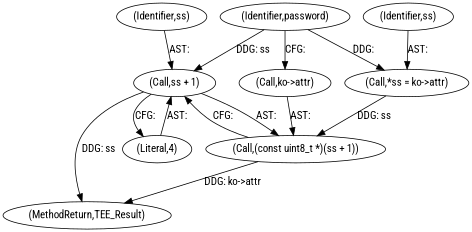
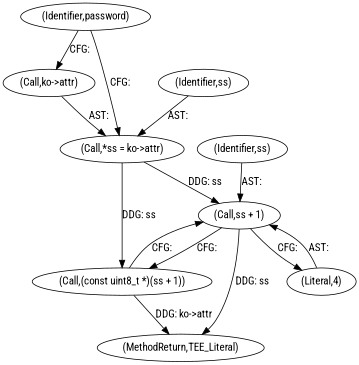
edge "(Identifier,password)" -> "(Call,ss + 1)": now "(Call,*ss = ko->attr)" -> "(Call,ss + 1)"
edge "(Identifier,password)" -> "(Call,*ss = ko->attr)": label "DDG: " -> "CFG: "
edge "(Call,ko->attr)" -> "(Call,(const uint8_t *)(ss + 1))": now "(Call,ko->attr)" -> "(Call,*ss = ko->attr)"
edge "(Call,ss + 1)" -> "(Call,(const uint8_t *)(ss + 1))": label "AST: " -> "CFG: "
node "(MethodReturn,TEE_Result)": label "(MethodReturn,TEE_Result)" -> "(MethodReturn,TEE_Literal)"
